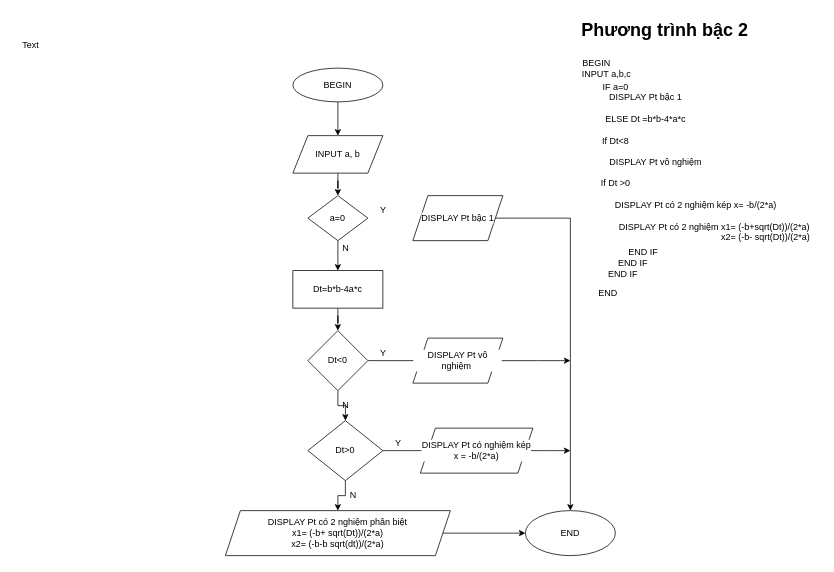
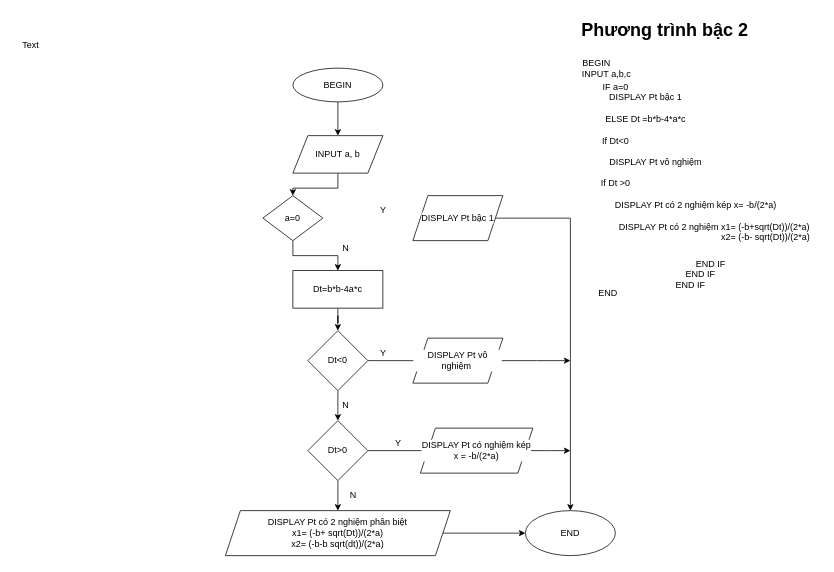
node "IF a=0 DISPLAY Pt bậc 1 ELSE Dt =b*b-4*a*c If Dt<8 DISPLAY Pt vô nghiệm If Dt >0 DISPLAY Pt có 2 nghiệm kép x= -b/(2*a) DISPLAY Pt có 2 nghiệm x1= (-b+sqrt(Dt))/(2*a) x2= (-b- sqrt(Dt))/(2*a)": label "IF a=0 DISPLAY Pt bậc 1 ELSE Dt =b*b-4*a*c If Dt<8 DISPLAY Pt vô nghiệm If Dt >0 DISPLAY Pt có 2 nghiệm kép x= -b/(2*a) DISPLAY Pt có 2 nghiệm x1= (-b+sqrt(Dt))/(2*a) x2= (-b- sqrt(Dt))/(2*a)" -> "IF a=0 DISPLAY Pt bậc 1 ELSE Dt =b*b-4*a*c If Dt<0 DISPLAY Pt vô nghiệm If Dt >0 DISPLAY Pt có 2 nghiệm kép x= -b/(2*a) DISPLAY Pt có 2 nghiệm x1= (-b+sqrt(Dt))/(2*a) x2= (-b- sqrt(Dt))/(2*a)"
node "a=0": moved (338, 218) -> (293, 218)
node "END IF END IF END IF": moved (623, 263) -> (690, 274)
node "Dt>0": size 75x60 -> 60x60
